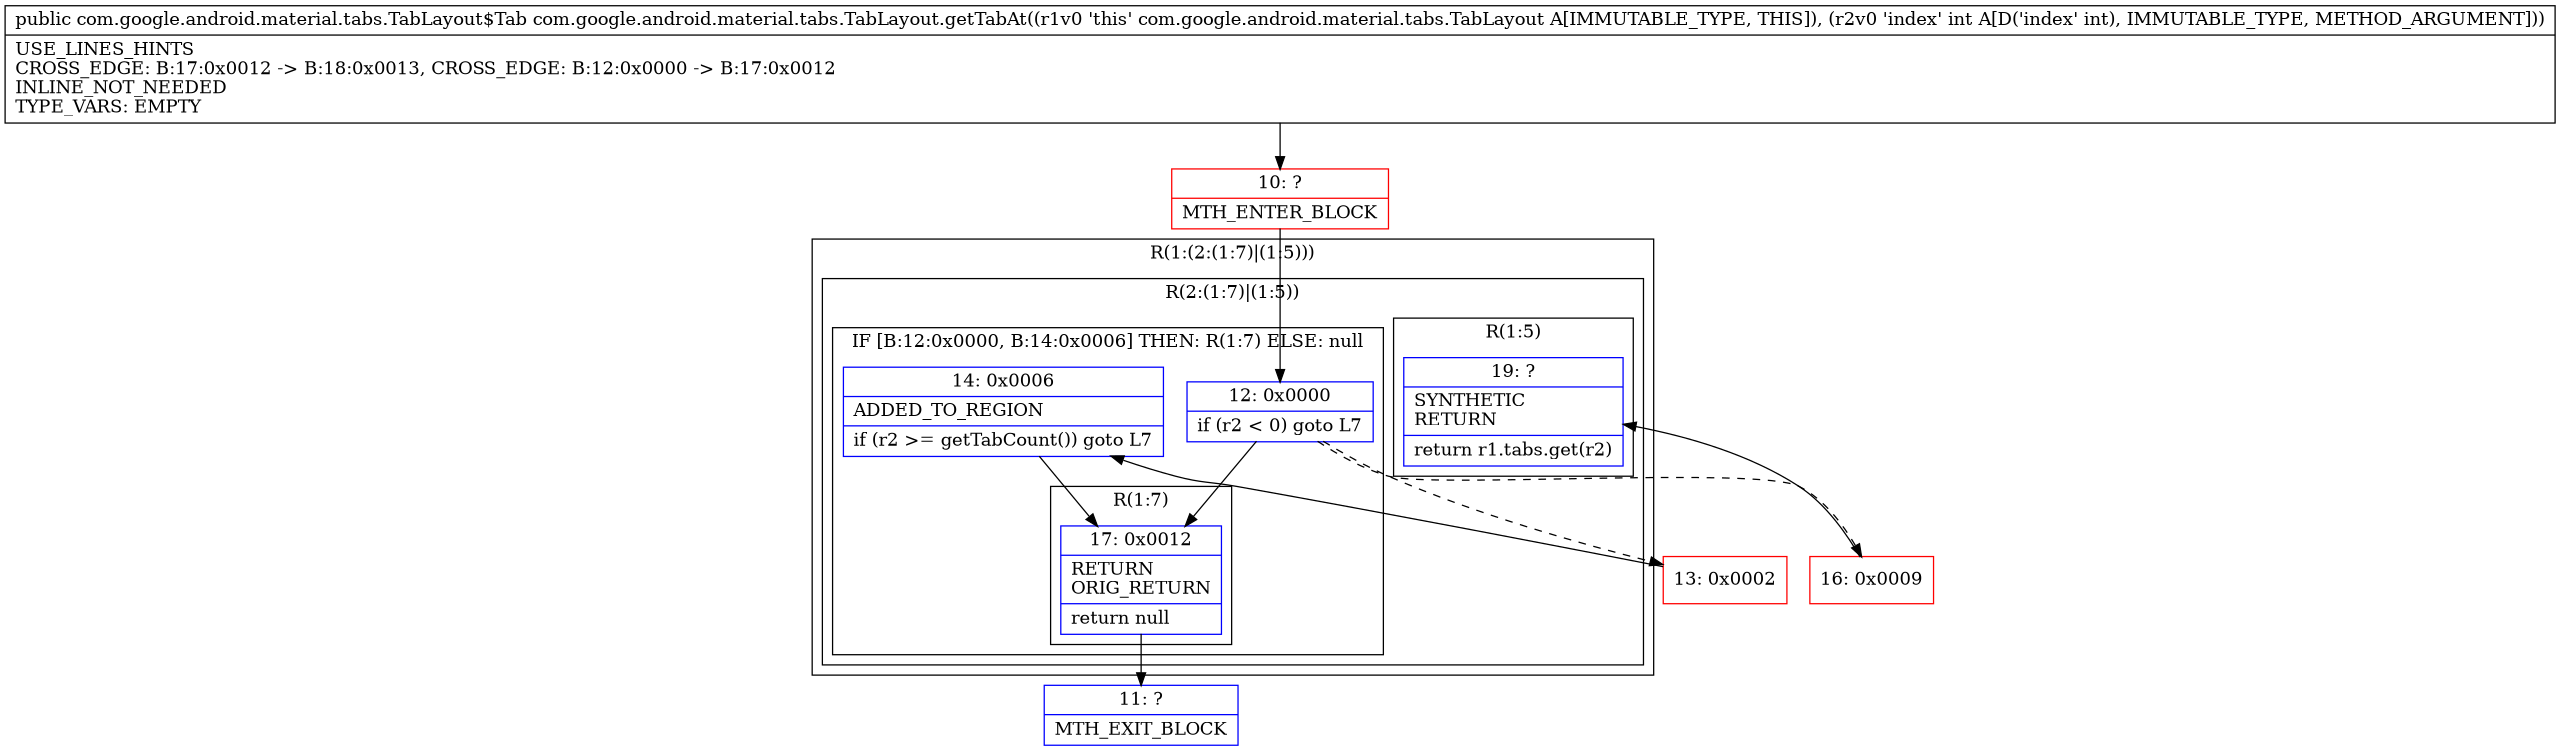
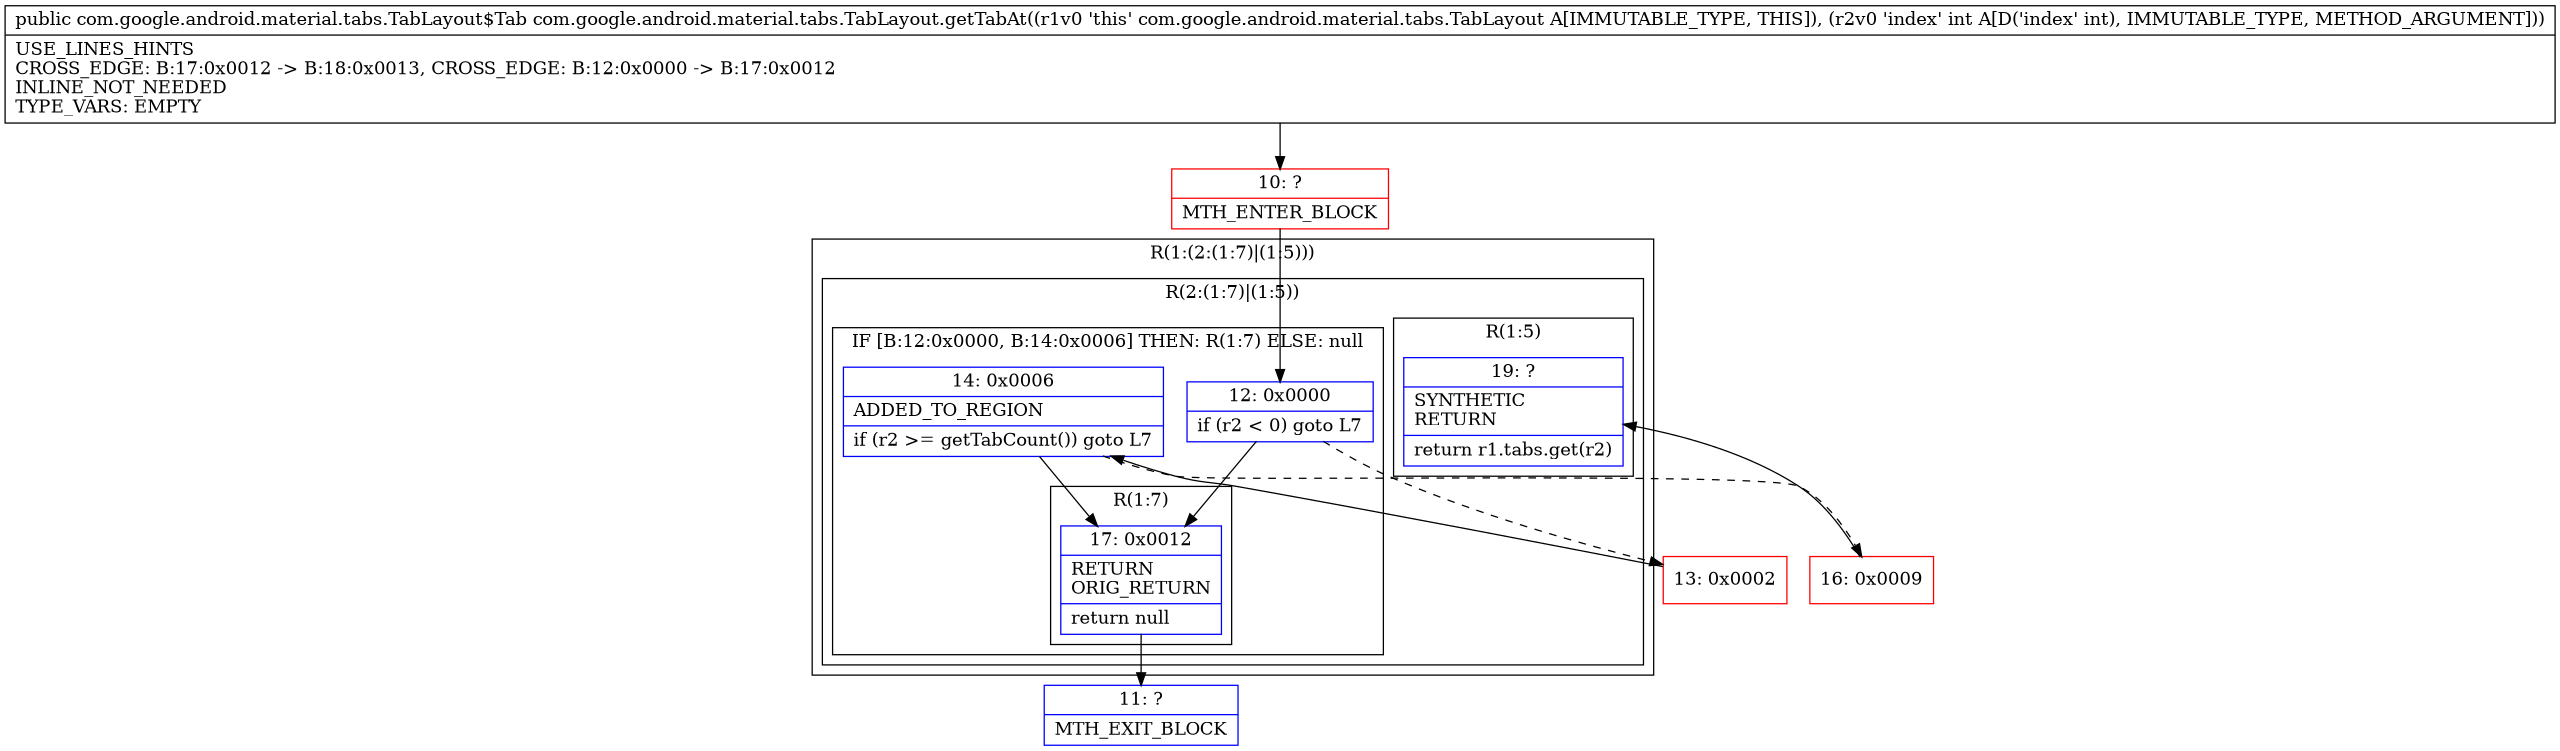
edge "12: 0x0000" -> "16: 0x0009": now "14: 0x0006" -> "16: 0x0009"
